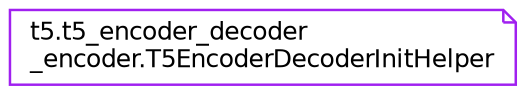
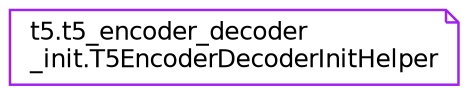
node "t5.t5_encoder_decoder _encoder.T5EncoderDecoderInitHelper": label "t5.t5_encoder_decoder _encoder.T5EncoderDecoderInitHelper" -> "t5.t5_encoder_decoder _init.T5EncoderDecoderInitHelper"
